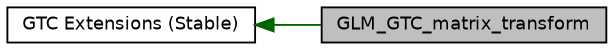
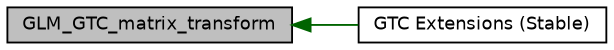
edge "GLM_GTC_matrix_transform" -> "GTC Extensions (Stable)": reversed
